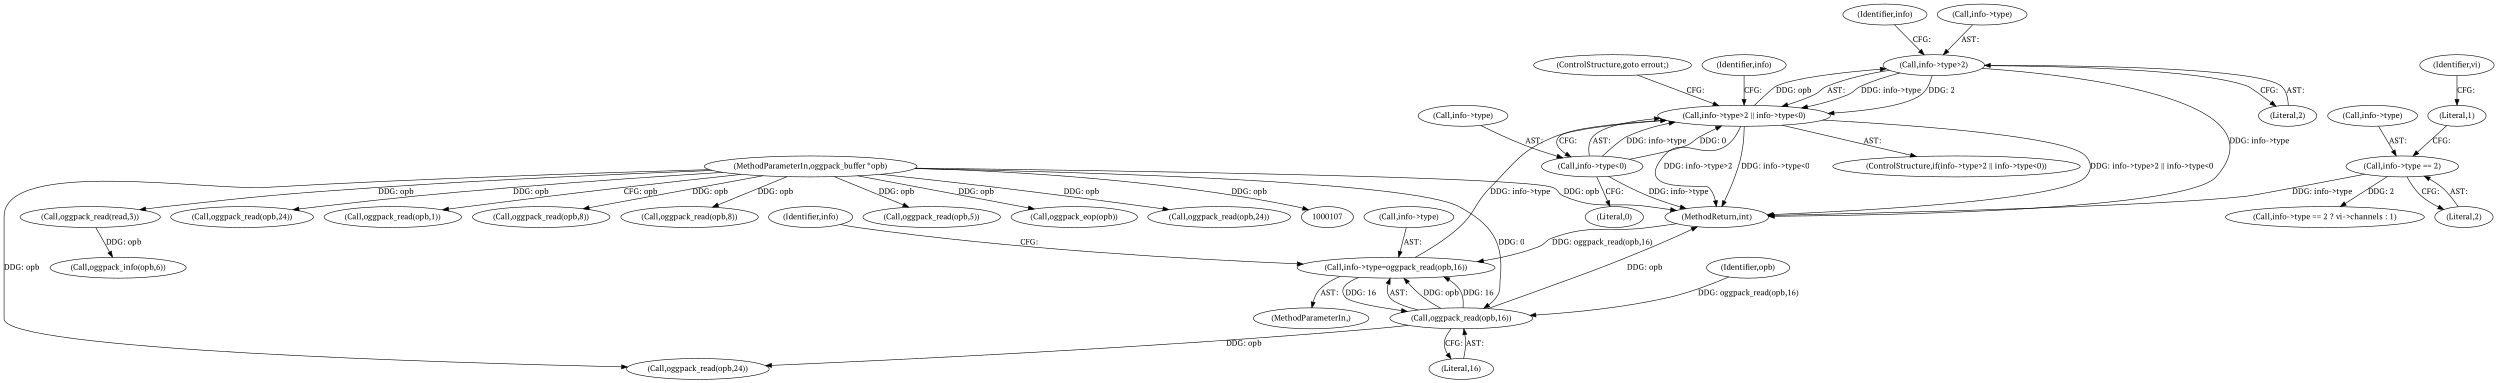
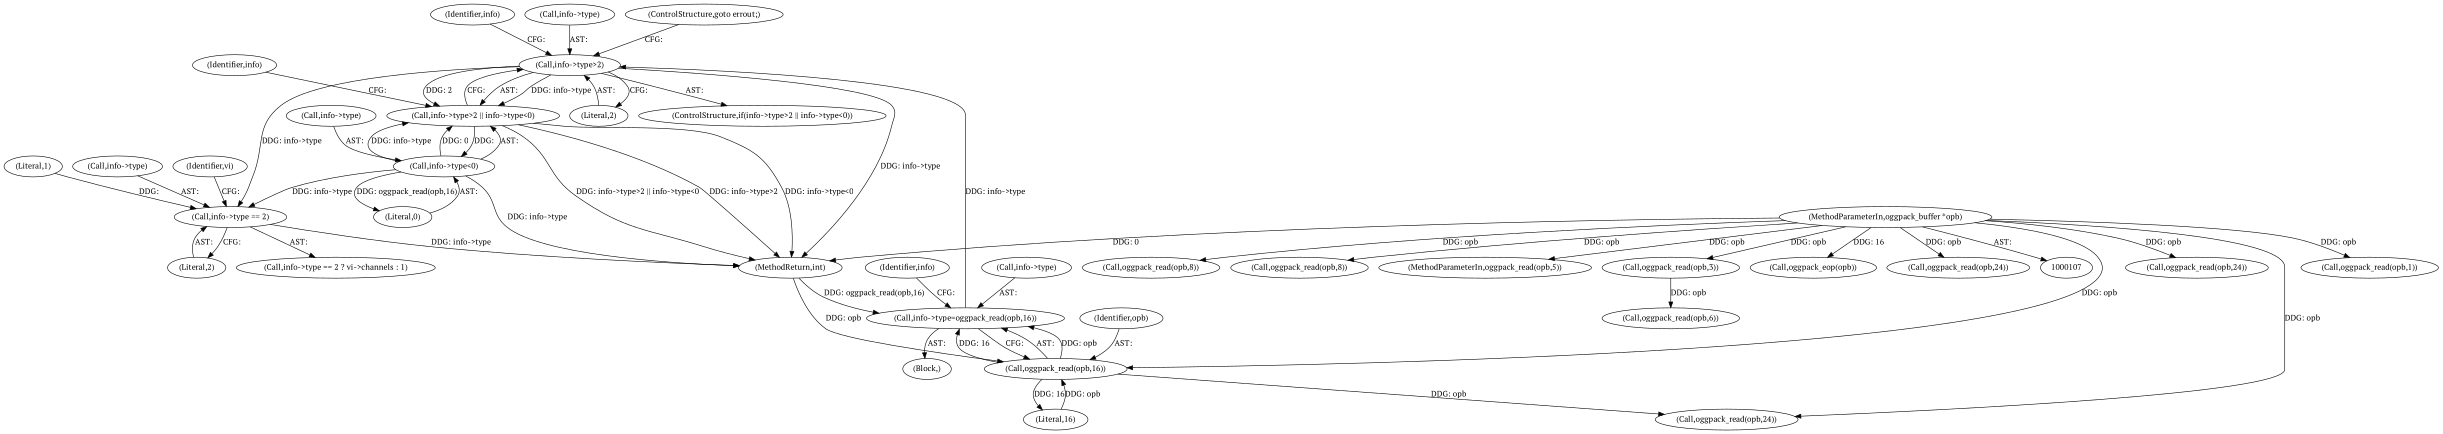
edge "(Call,info->type>2)" -> "(Call,info->type == 2)": added, label "DDG: info->type"
edge "(Identifier,vi)" -> "(Literal,1)": now "(Identifier,vi)" -> "(Call,info->type == 2)"
edge "(ControlStructure,goto errout;)" -> "(Call,info->type>2 || info->type<0)": now "(ControlStructure,goto errout;)" -> "(Call,info->type>2)"
edge "(Call,info->type>2 || info->type<0)" -> "(Call,info->type>2)": label "DDG: opb" -> "CFG: "
edge "(Call,info->type>2 || info->type<0)" -> "(ControlStructure,if(info->type>2 || info->type<0))": now "(Call,info->type>2)" -> "(ControlStructure,if(info->type>2 || info->type<0))"
edge "(Call,info->type>2 || info->type<0)" -> "(Call,info->type<0)": label "CFG: " -> "DDG: "
edge "(Literal,1)" -> "(Call,info->type == 2)": label "CFG: " -> "DDG: "
edge "(Call,info->type=oggpack_read(opb,16))" -> "(Call,info->type>2 || info->type<0)": now "(Call,info->type=oggpack_read(opb,16))" -> "(Call,info->type>2)"
edge "(Call,info->type<0)" -> "(Call,info->type == 2)": added, label "DDG: info->type"
edge "(MethodParameterIn,oggpack_buffer *opb)" -> "(Call,oggpack_read(opb,1))": label "CFG: opb" -> "DDG: opb"
edge "(MethodParameterIn,oggpack_buffer *opb)" -> "(Call,oggpack_eop(opb))": label "DDG: opb" -> "DDG: 16"
edge "(MethodParameterIn,oggpack_buffer *opb)" -> "1000107": label "DDG: opb" -> "AST: "
edge "(MethodParameterIn,oggpack_buffer *opb)" -> "(MethodReturn,int)": label "DDG: opb" -> "DDG: 0"
edge "(Call,info->type<0)" -> "(Literal,0)": label "CFG: " -> "DDG: oggpack_read(opb,16)"
edge "(Call,info->type == 2)" -> "(Call,info->type == 2 ? vi->channels : 1)": label "DDG: 2" -> "AST: "
edge "(Literal,0)" -> "(Call,info->type<0)": added, label "AST:"
node "(Call,oggpack_read(read,3))": label "(Call,oggpack_read(read,3))" -> "(Call,oggpack_read(opb,3))"
node "(Call,oggpack_read(opb,5))": label "(Call,oggpack_read(opb,5))" -> "(MethodParameterIn,oggpack_read(opb,5))"
edge "(MethodParameterIn,oggpack_buffer *opb)" -> "(Call,oggpack_read(opb,16))": label "DDG: 0" -> "DDG: opb"
node "(Call,oggpack_info(opb,6))": label "(Call,oggpack_info(opb,6))" -> "(Call,oggpack_read(opb,6))"
edge "(Call,oggpack_read(opb,16))" -> "(MethodReturn,int)": reversed
edge "(Call,info->type=oggpack_read(opb,16))" -> "(Call,oggpack_read(opb,16))": label "DDG: 16" -> "CFG: "
edge "(Identifier,opb)" -> "(Call,oggpack_read(opb,16))": label "DDG: oggpack_read(opb,16)" -> "AST: "
node "(MethodParameterIn,)": label "(MethodParameterIn,)" -> "(Block,)"
edge "(Call,oggpack_read(opb,16))" -> "(Literal,16)": label "CFG: " -> "DDG: 16"
edge "(Literal,16)" -> "(Call,oggpack_read(opb,16))": label "AST: " -> "DDG: opb"
